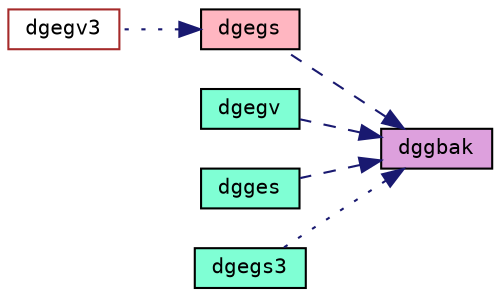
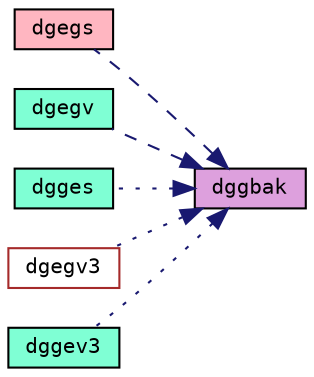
edge "dgegv3" -> "dgegs": now "dgegv3" -> "dggbak"
edge "dgges" -> "dggbak": style dashed -> dotted
node "dgegs3": label "dgegs3" -> "dggev3"
